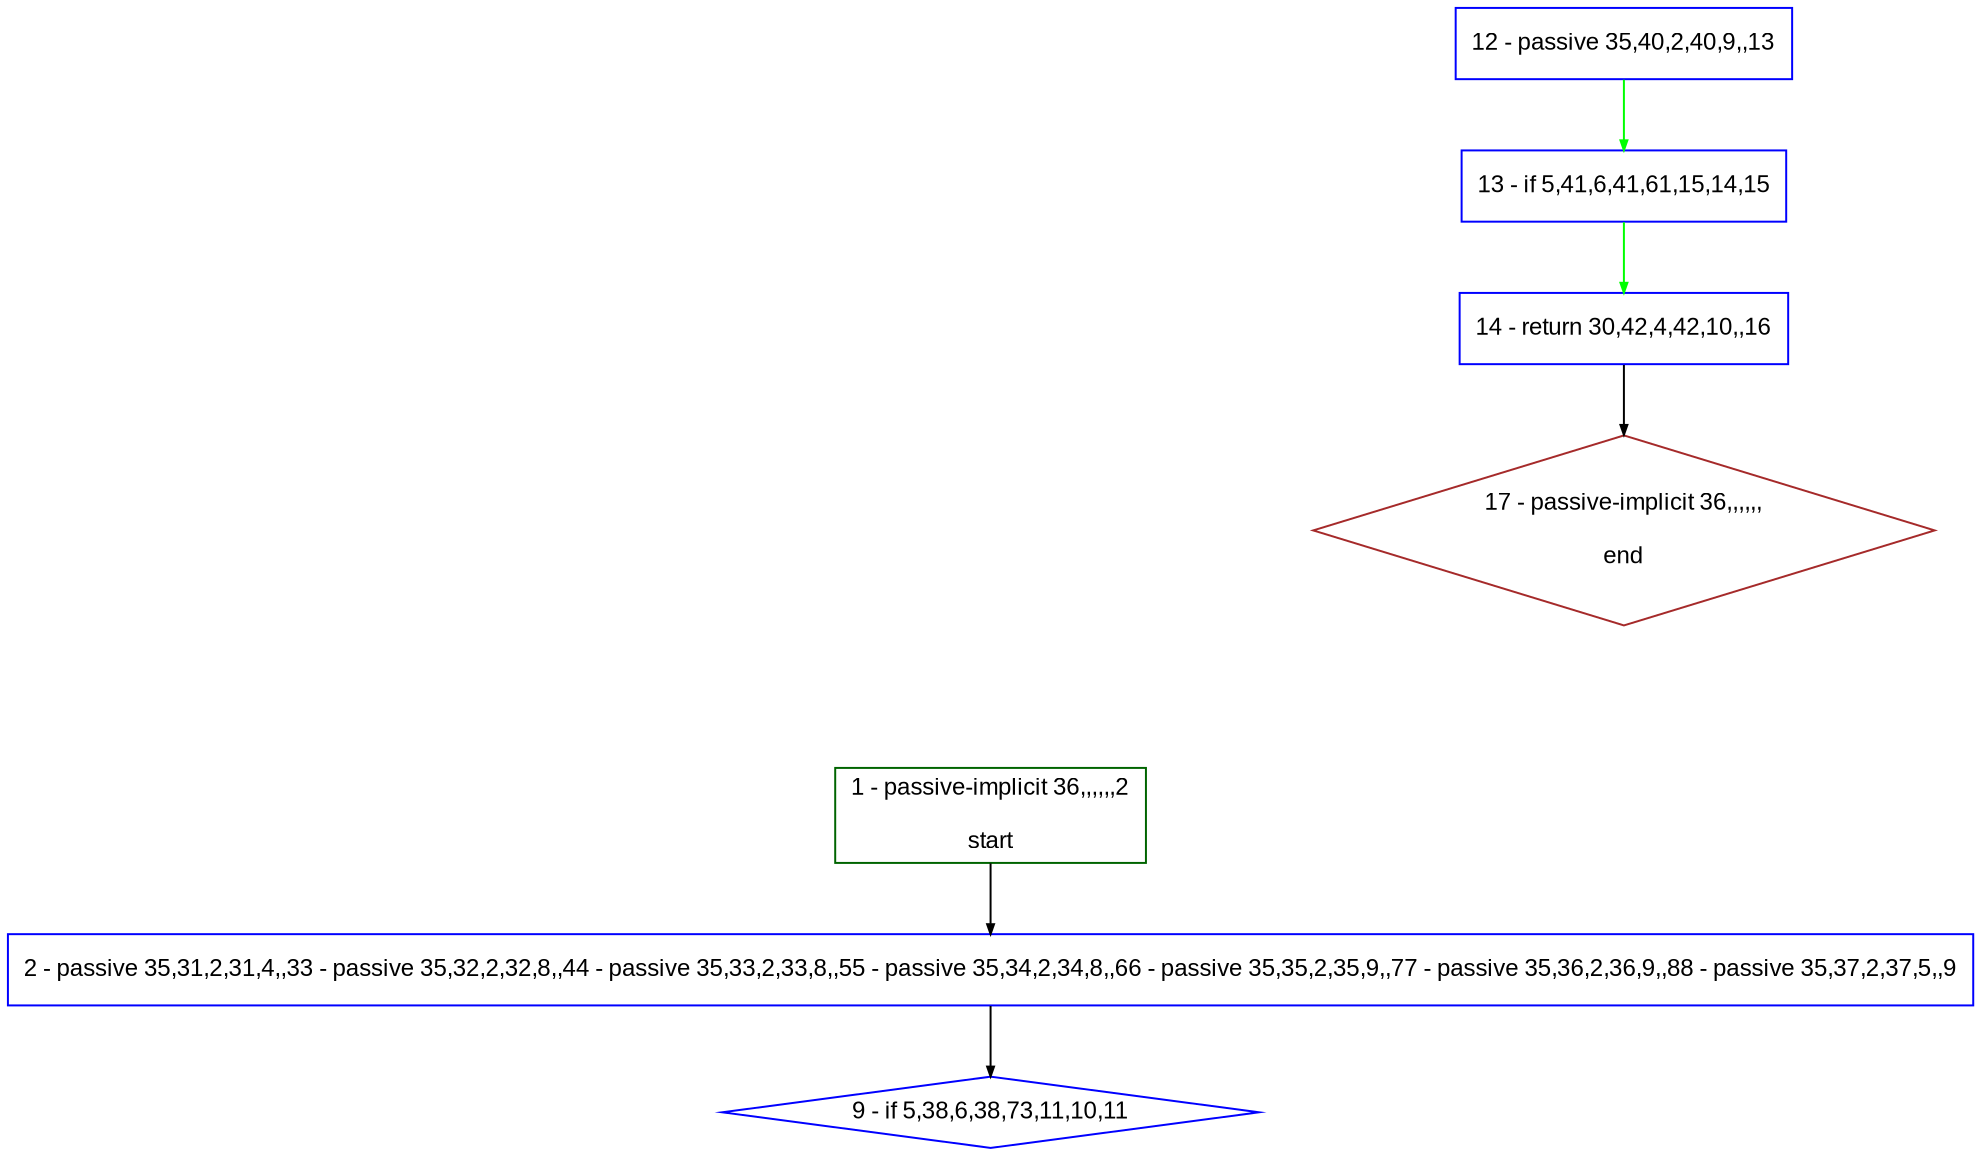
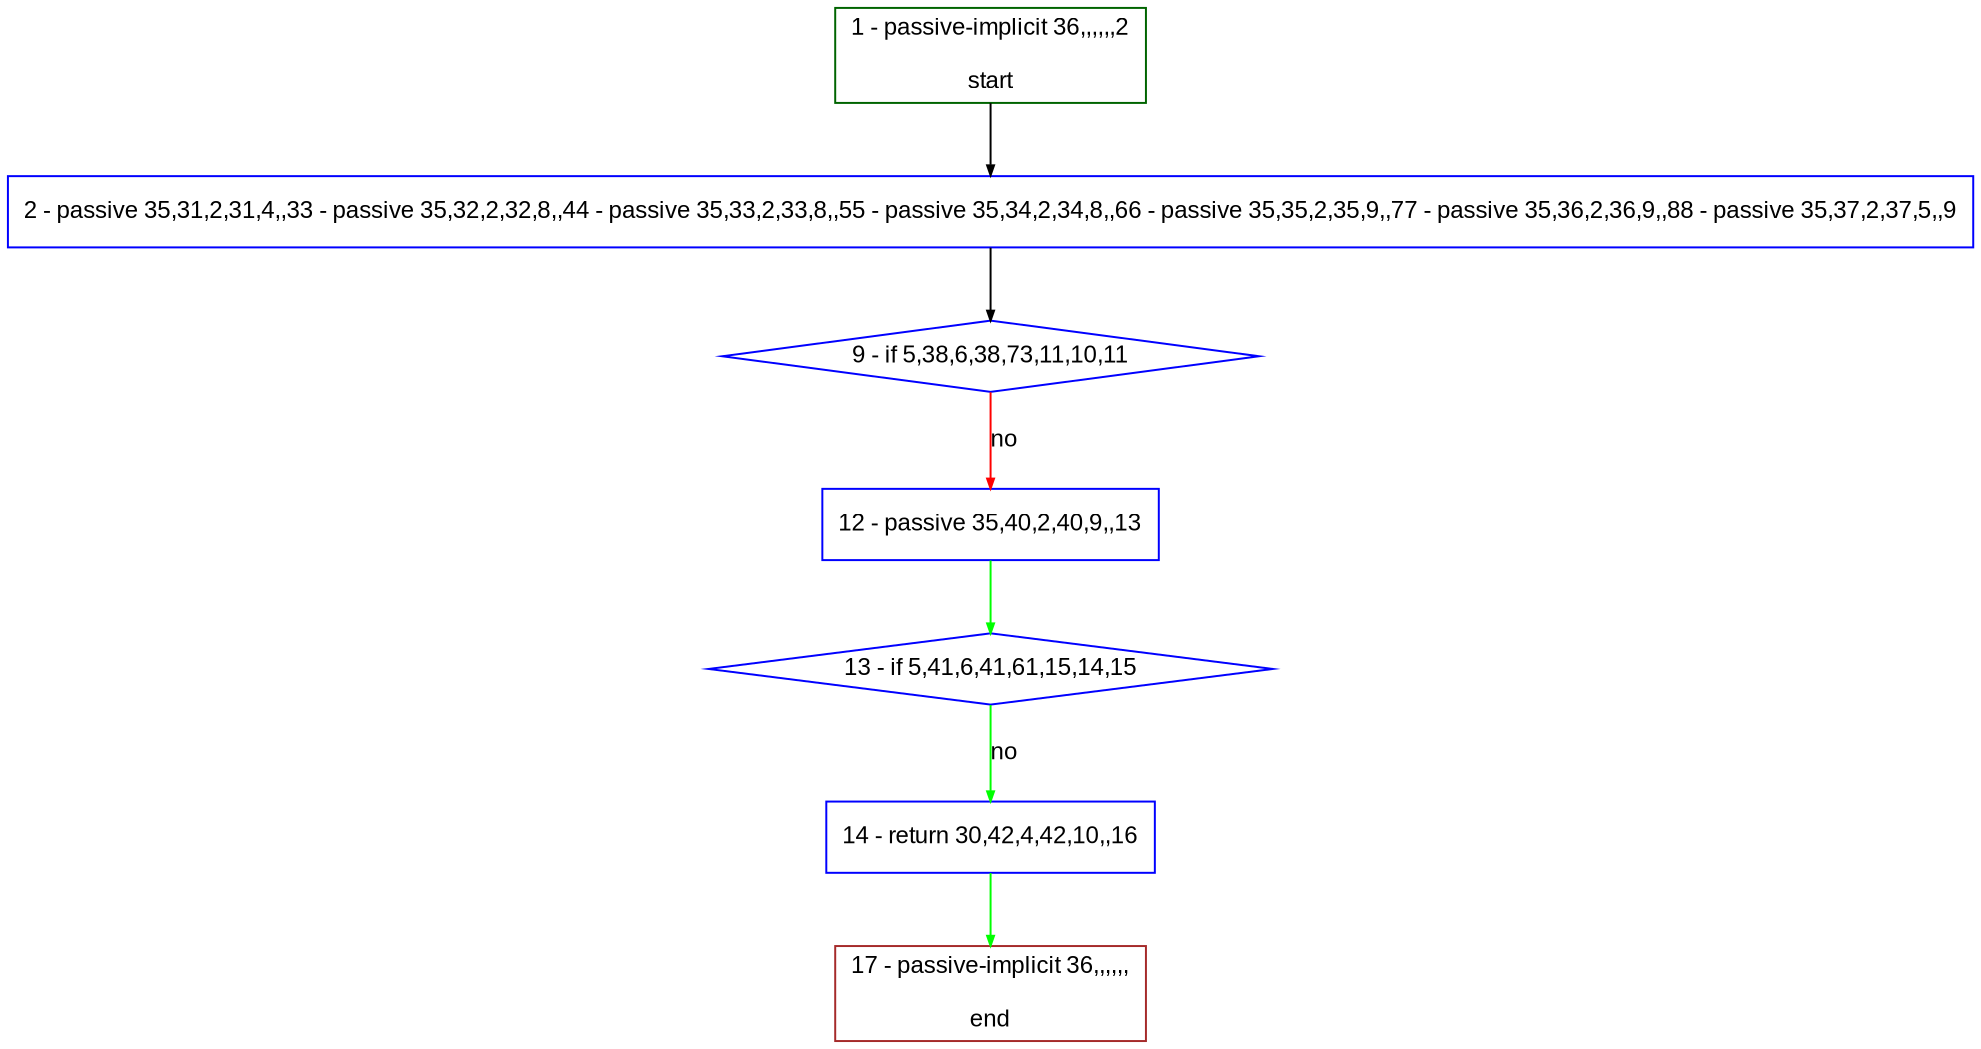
node "13 - if 5,41,6,41,61,15,14,15": shape box -> diamond
edge "14 - return 30,42,4,42,10,,16" -> "17 - passive-implicit 36,,,,,, end": color #000000 -> #00ff00
edge "9 - if 5,38,6,38,73,11,10,11" -> "12 - passive 35,40,2,40,9,,13": added, label "no"
node "17 - passive-implicit 36,,,,,, end": shape diamond -> box
edge "13 - if 5,41,6,41,61,15,14,15" -> "14 - return 30,42,4,42,10,,16": label "yes" -> "no"
